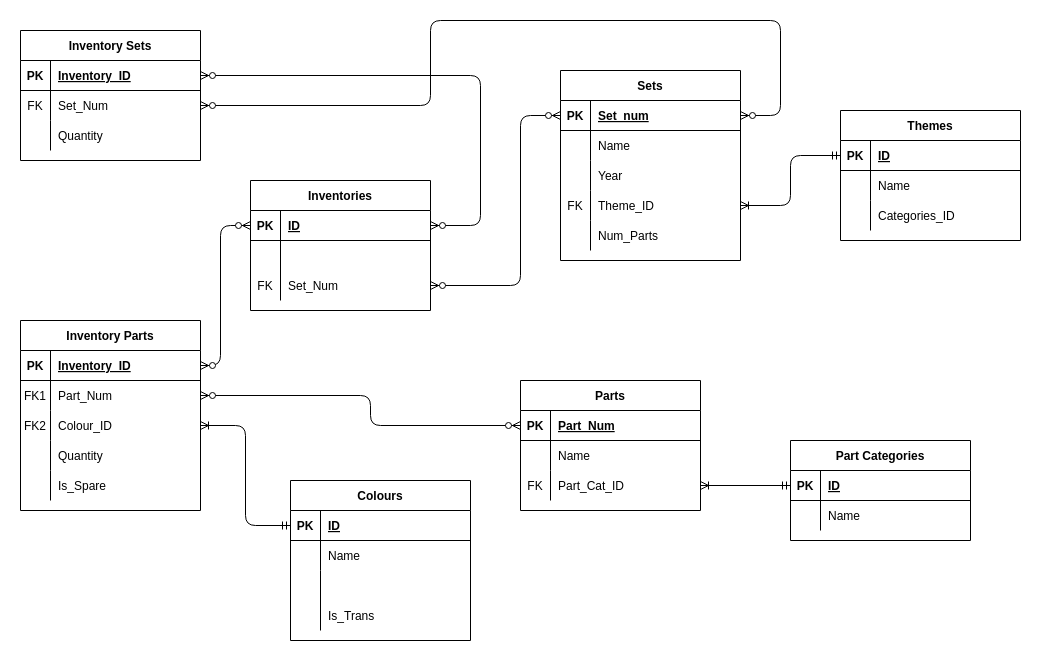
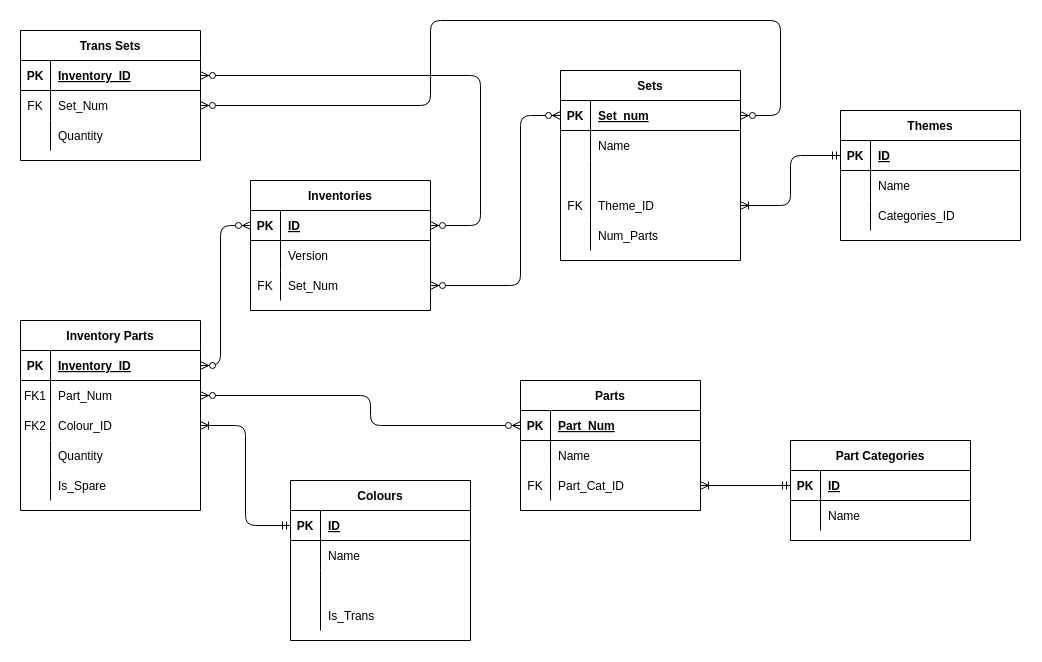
node "Inventory Sets": label "Inventory Sets" -> "Trans Sets"
node "Year": removed
node "Version": added
